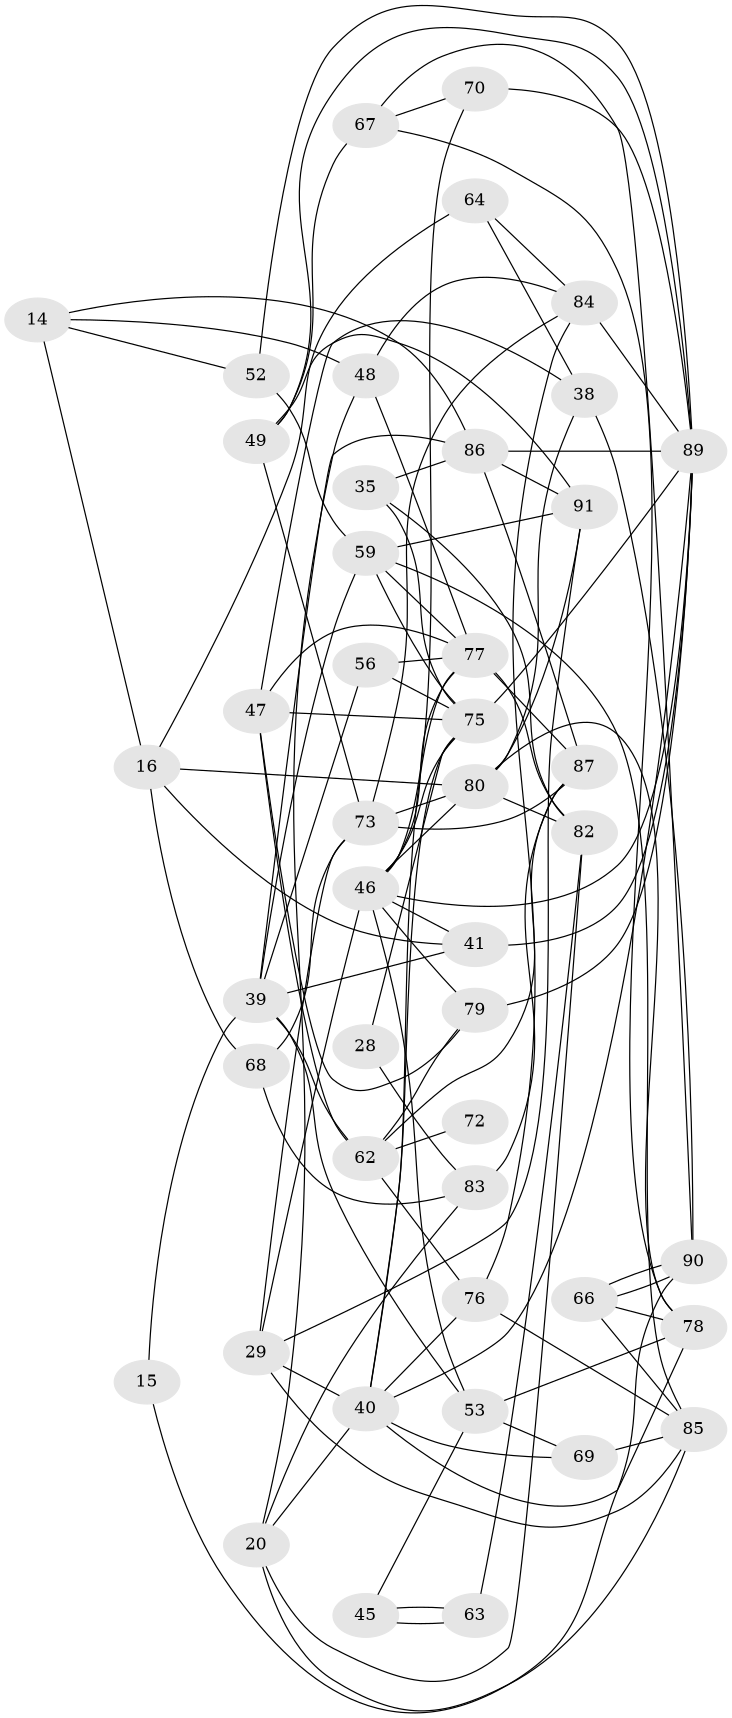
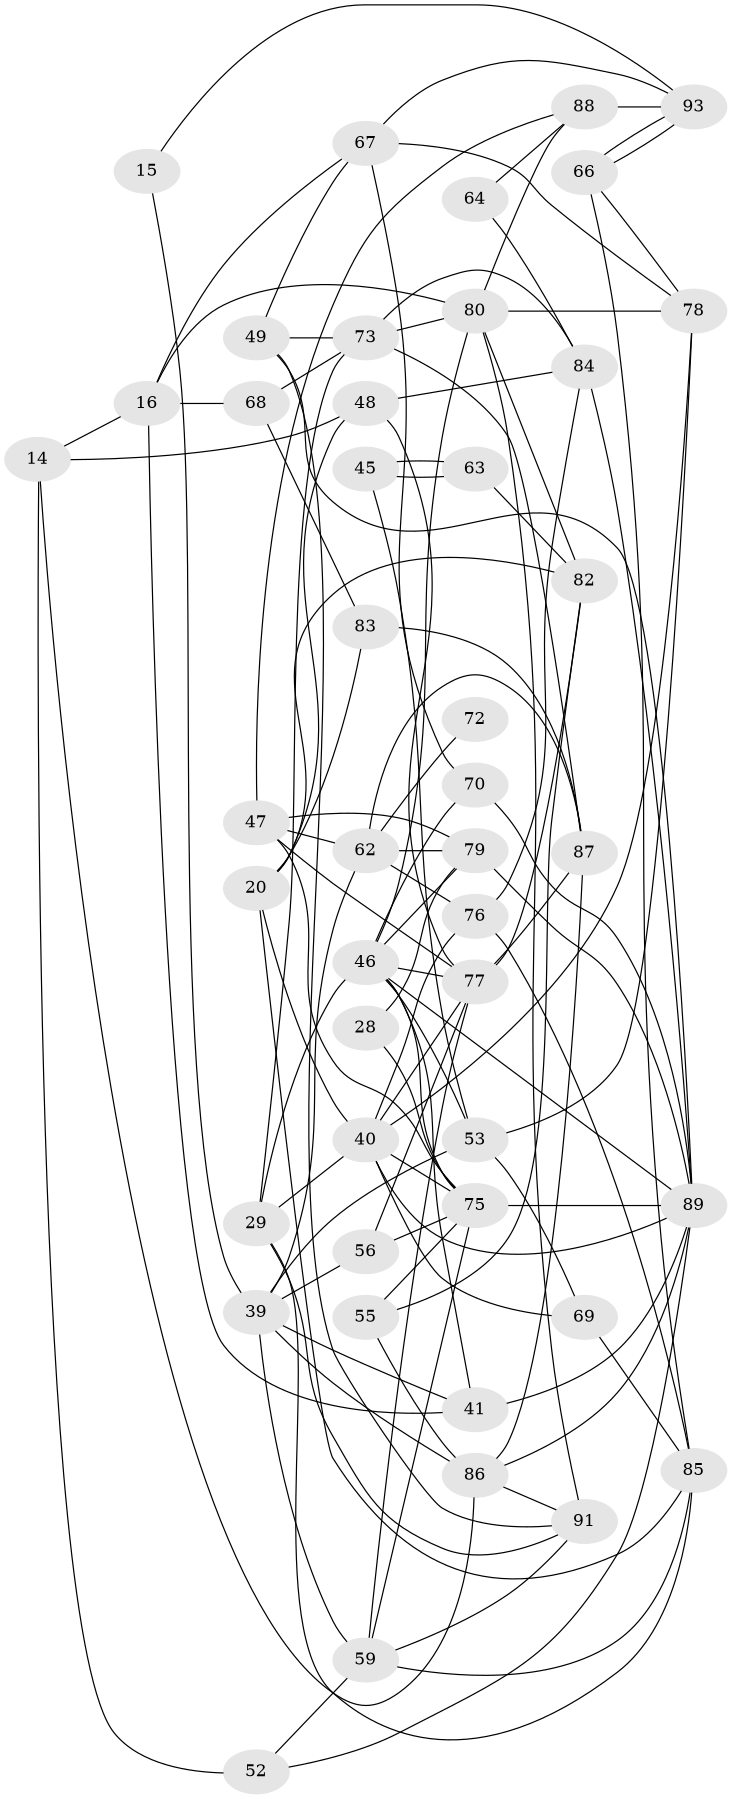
node "38": label "38" -> "88"
edge "64" -- "16": now "67" -- "16"
node "35": label "35" -> "55"
edge "28" -- "83": now "28" -- "79"
node "90": label "90" -> "93"
